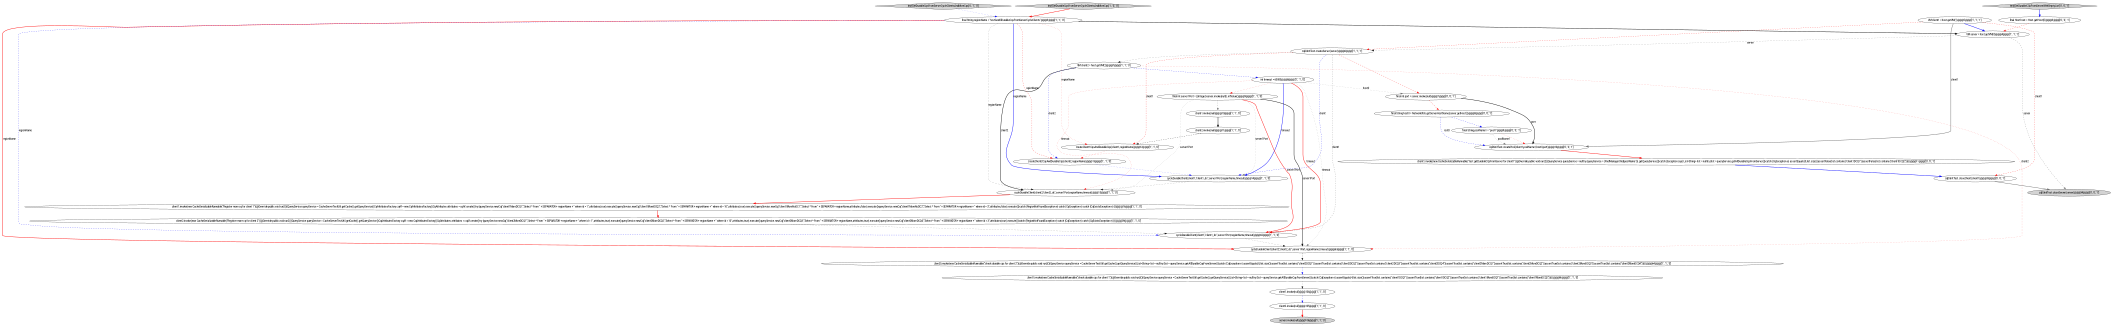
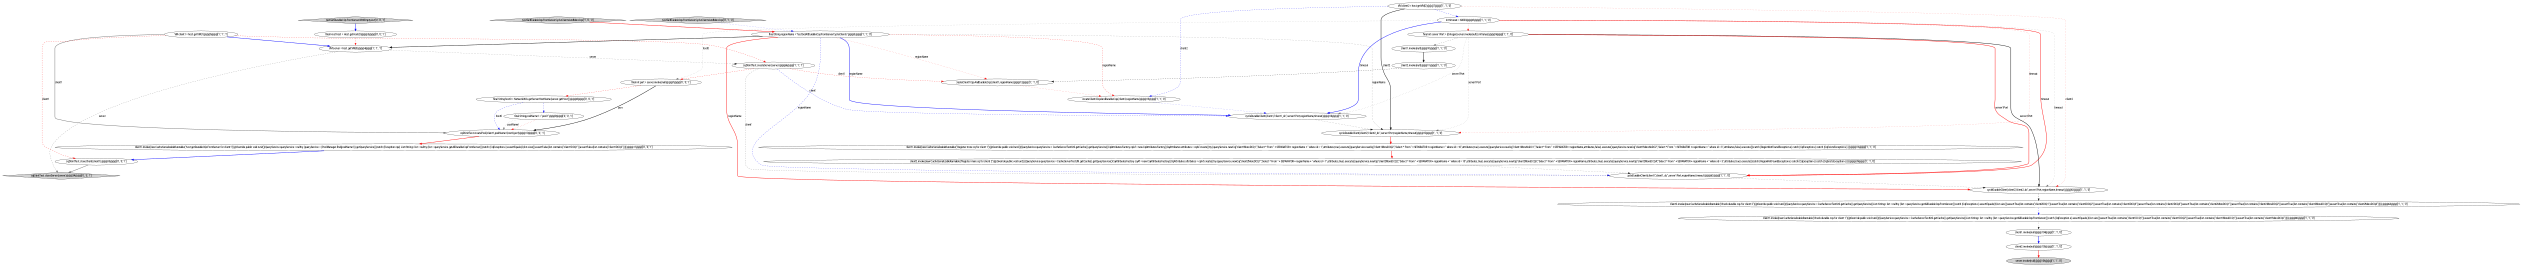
edge "cqDUnitTest.createServer(server)@@@6@@@['1', '1', '1']" -> "VM client2 = host.getVM(2)@@@7@@@['1', '1', '0']": removed
node "cqDUnitTest.closeServer(server)@@@34@@@['0', '0', '1']": shape ellipse -> diamond
edge "client1.invoke(null)@@@104@@@['1', '1', '0']" -> "client2.invoke(null)@@@105@@@['1', '1', '0']": style dashed -> bold
